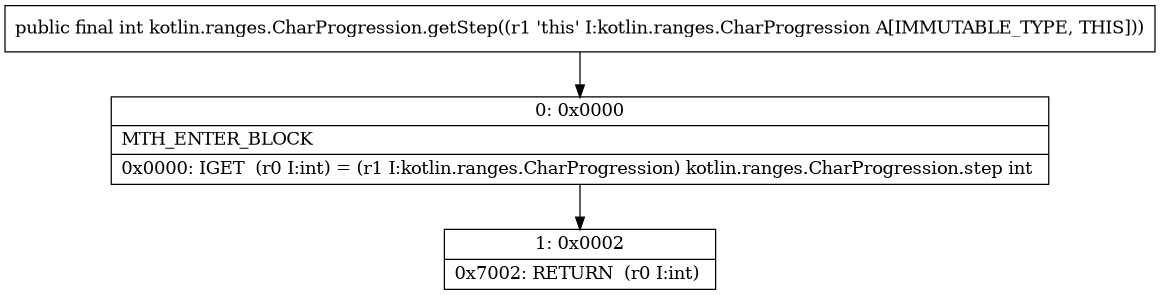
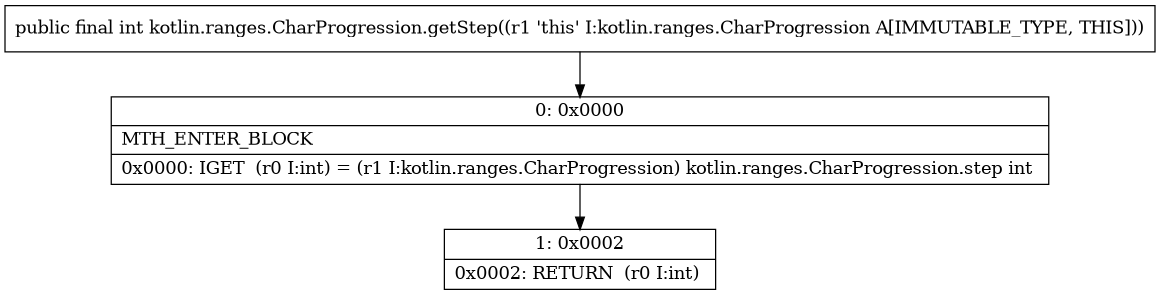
node "1: 0x0002": text "0x7002: RETURN  (r0 I:int)" -> "0x0002: RETURN  (r0 I:int)"
